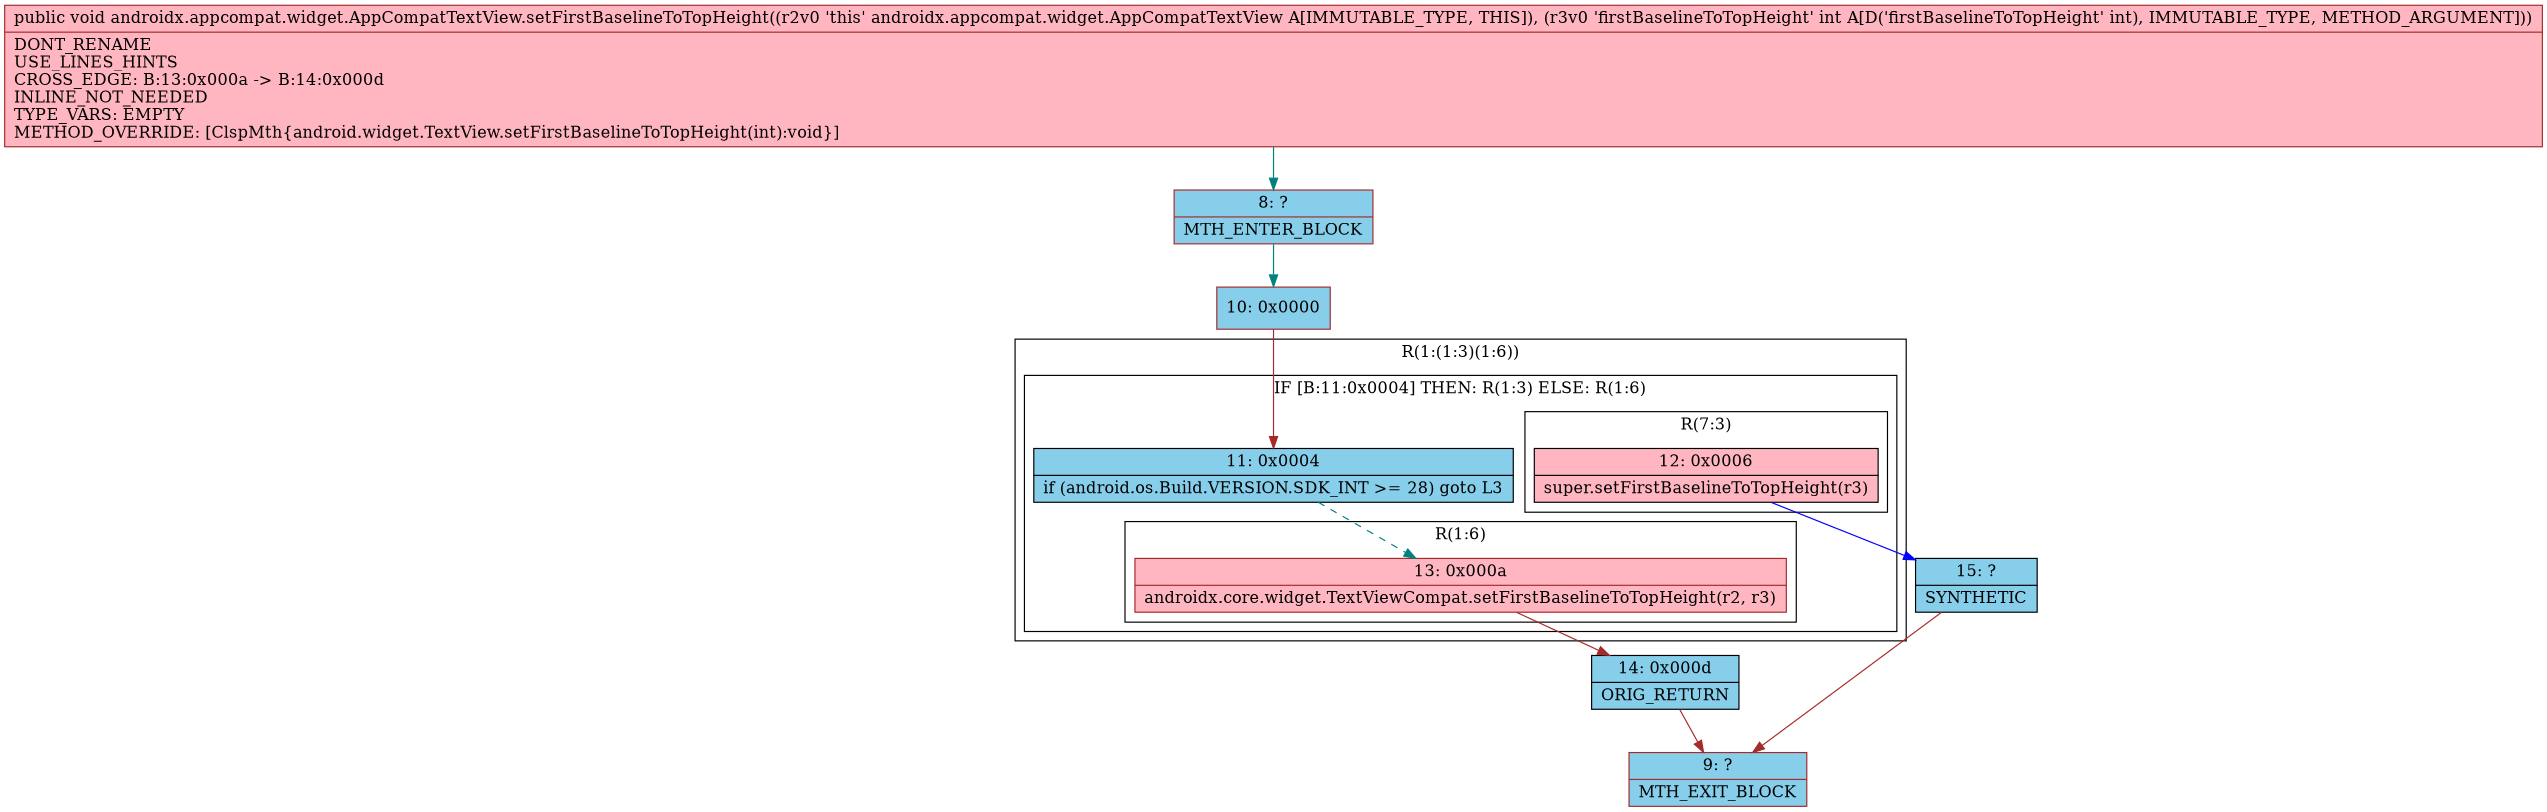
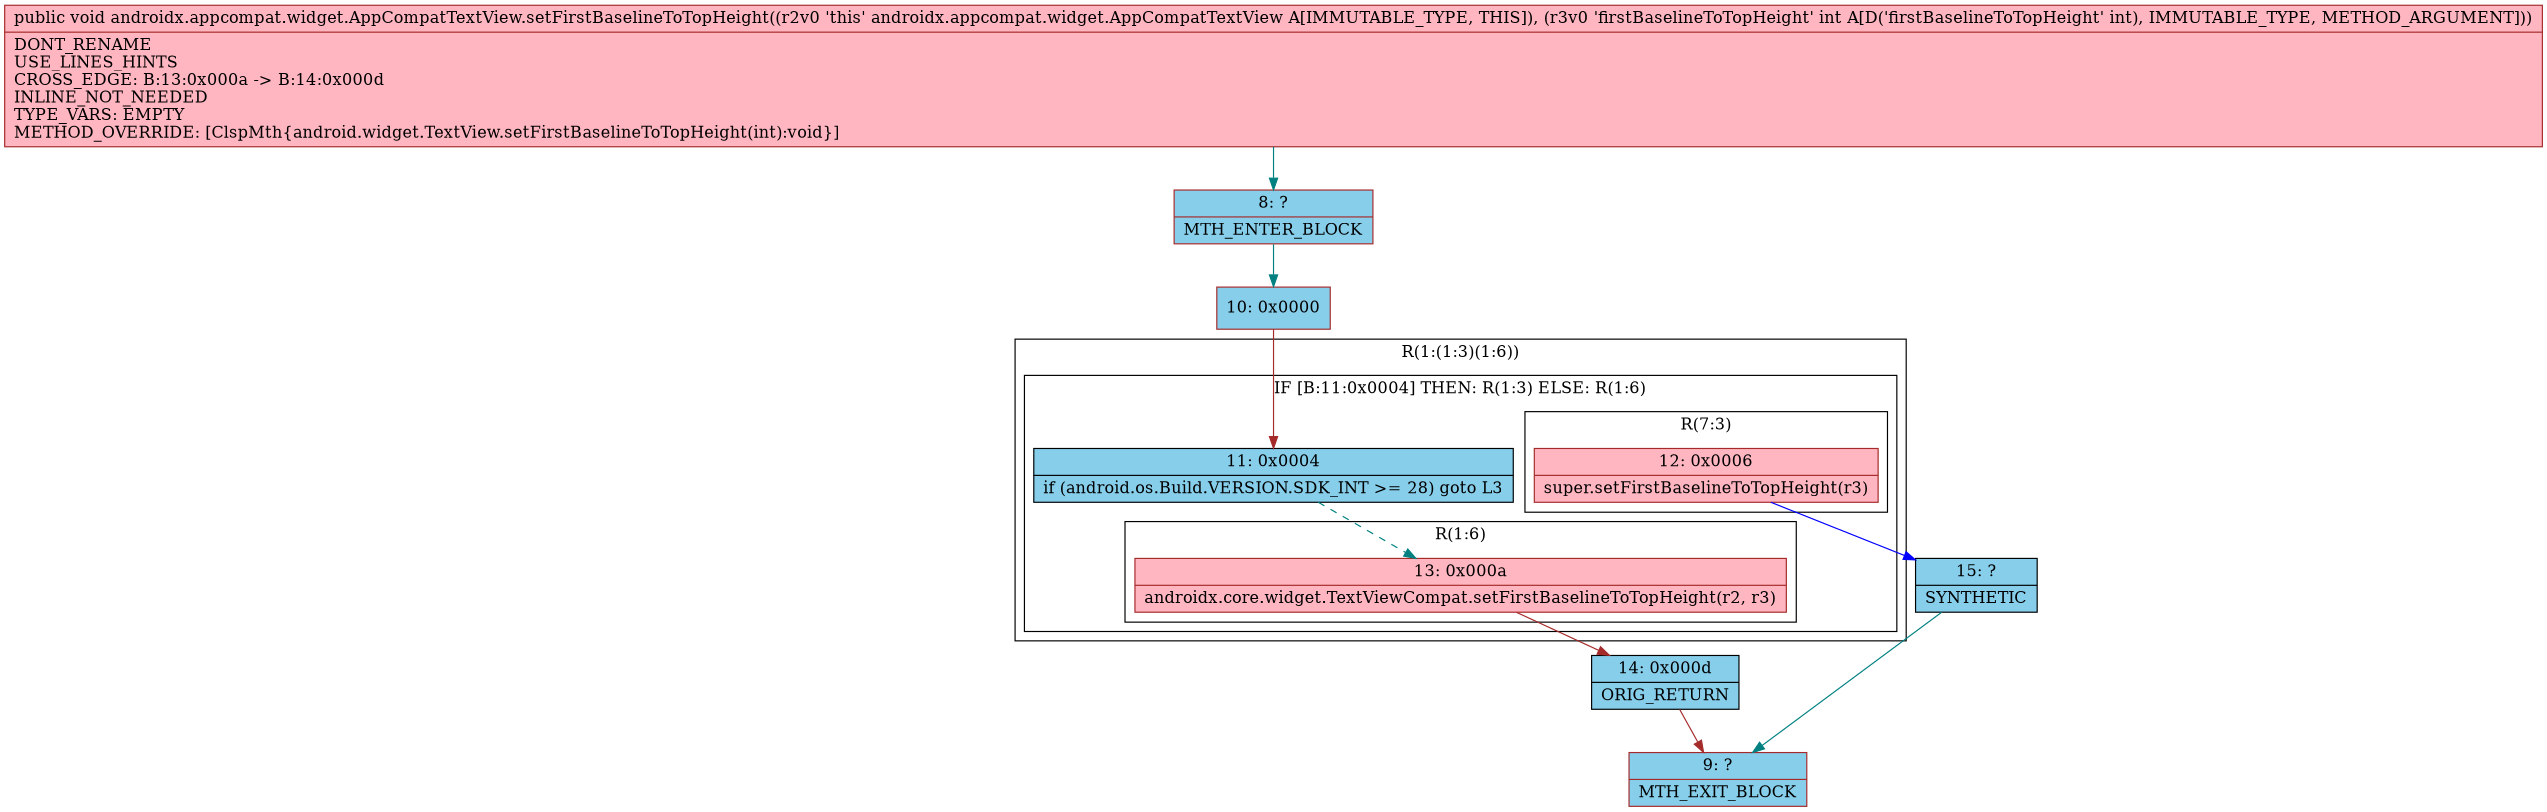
node "12: 0x0006": color black -> brown
edge "15: ?" -> "9: ?": color brown -> teal
